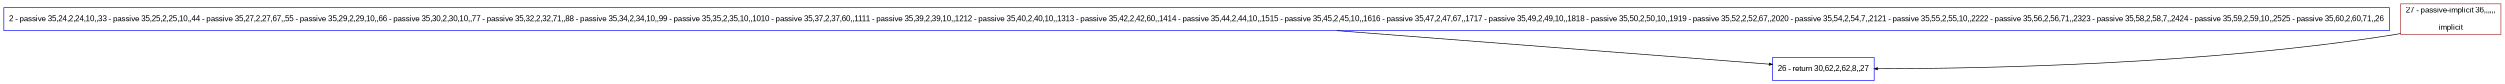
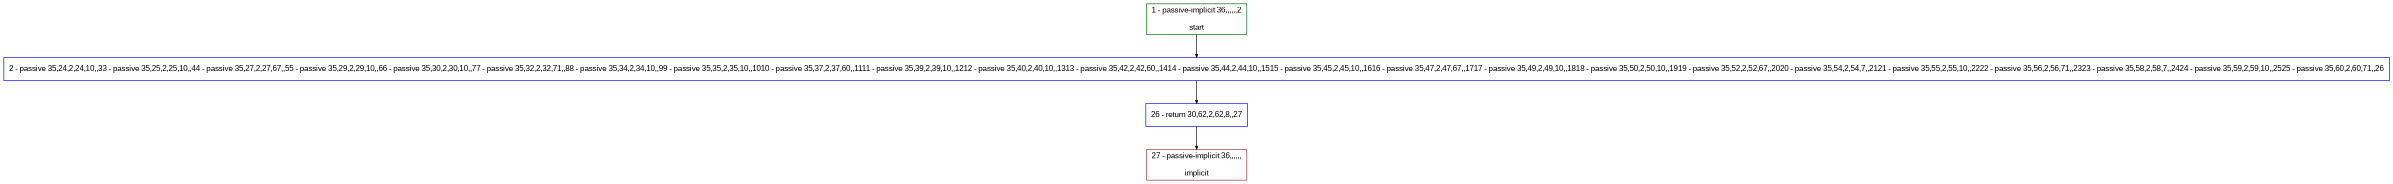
node "1 - passive-implicit 36,,,,,,2 start": added
edge "27 - passive-implicit 36,,,,,, implicit" -> "26 - return 30,62,2,62,8,,27": reversed
